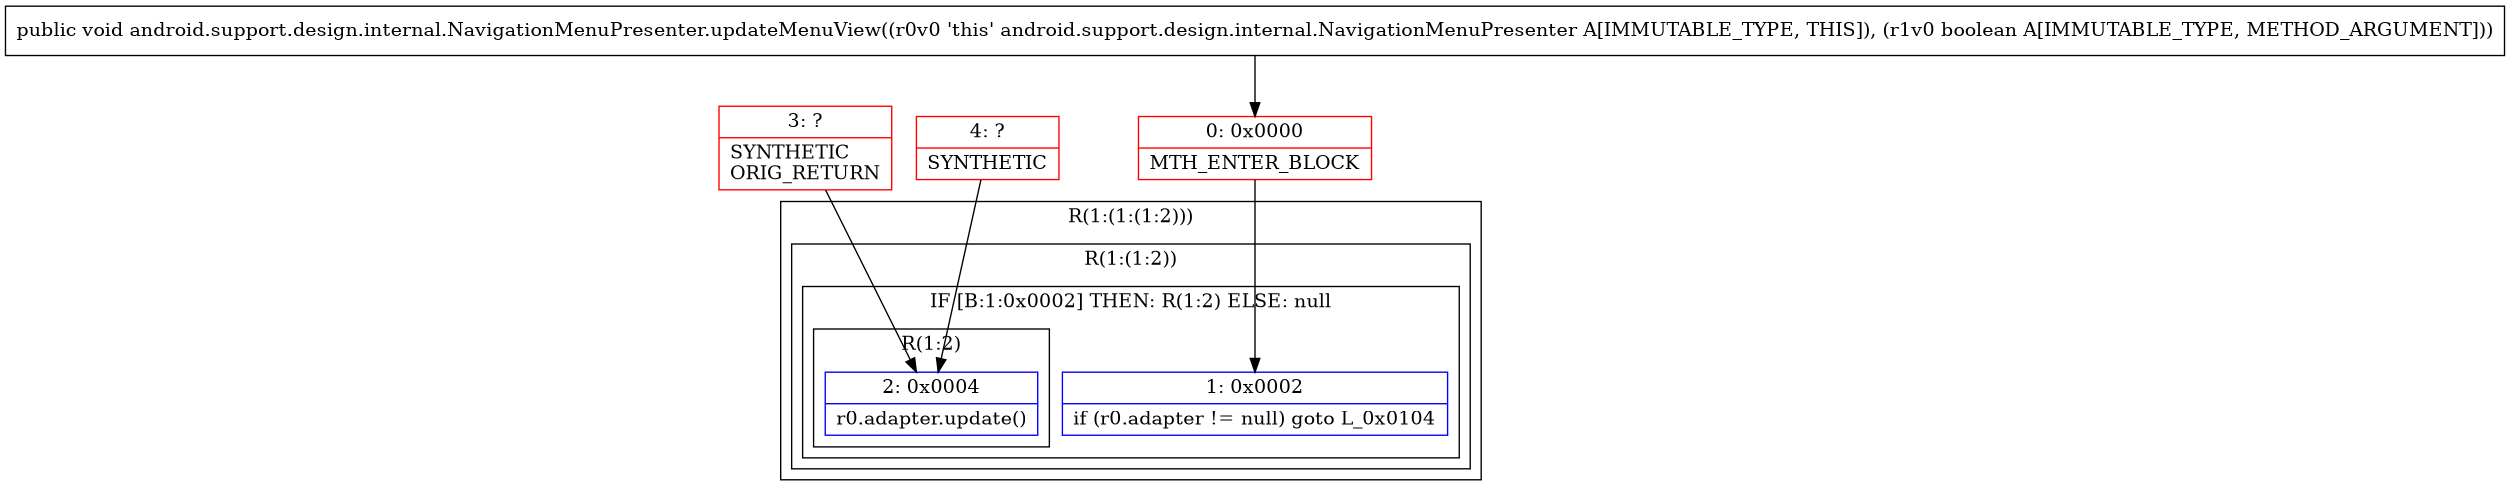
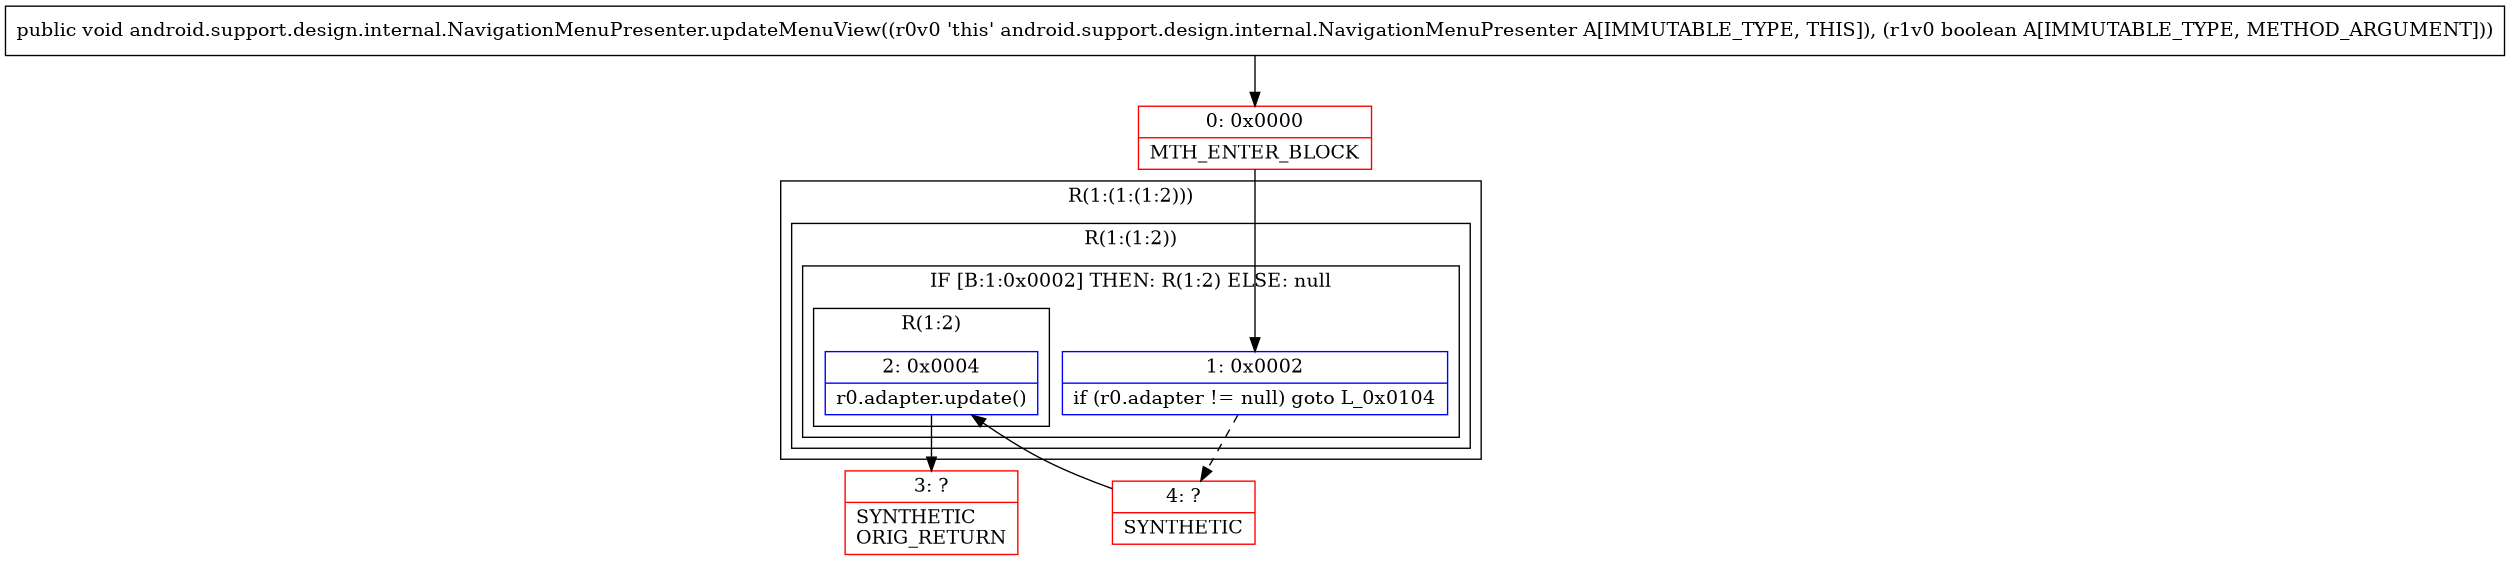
edge "3: ?" -> "2: 0x0004": reversed
edge "1: 0x0002" -> "4: ?": added
